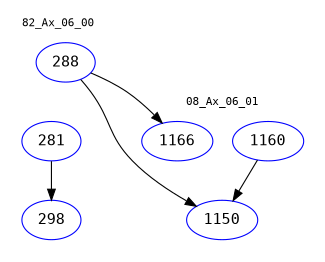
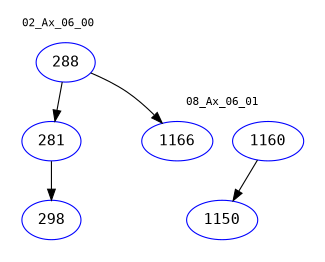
cluster "82_Ax_06_00": label "82_Ax_06_00" -> "02_Ax_06_00"
edge "288" -> "1150": now "288" -> "281"
